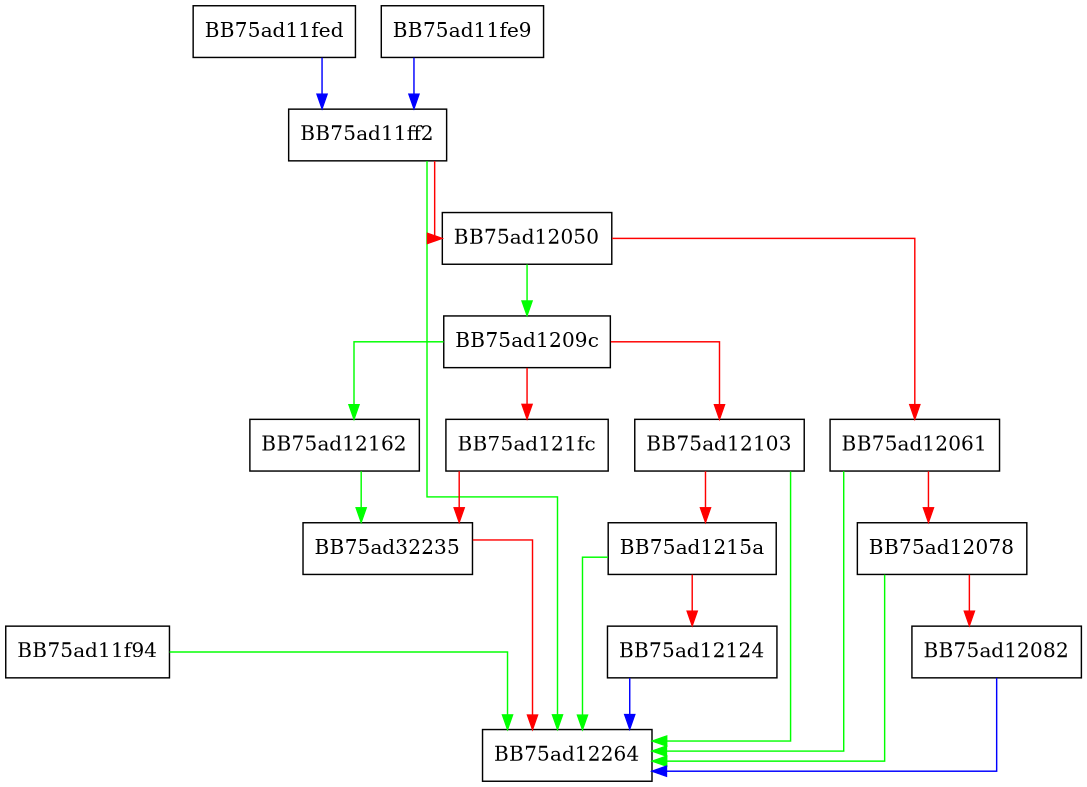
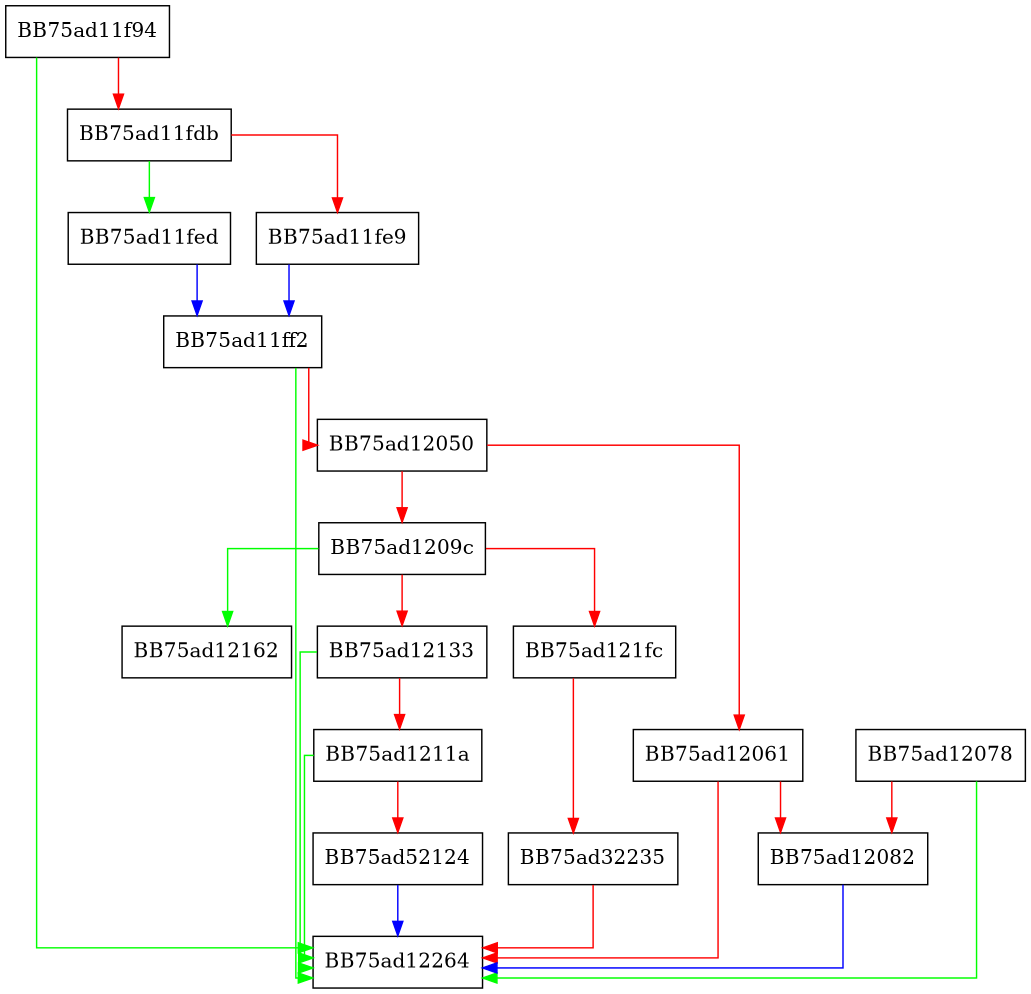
node "BB75ad11fdb": added
edge "BB75ad12050" -> "BB75ad1209c": color green -> red
node "BB75ad12103": label "BB75ad12103" -> "BB75ad12133"
edge "BB75ad12162" -> "BB75ad32235": removed
edge "BB75ad12061" -> "BB75ad12078": now "BB75ad12061" -> "BB75ad12082"
node "BB75ad1215a": label "BB75ad1215a" -> "BB75ad1211a"
node "BB75ad12124": label "BB75ad12124" -> "BB75ad52124"
edge "BB75ad12061" -> "BB75ad12264": color green -> red
